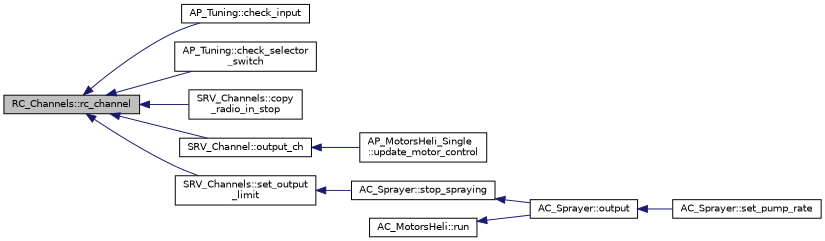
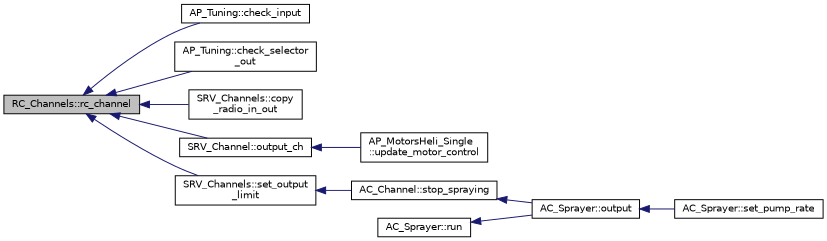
node "AP_Tuning::check_selector _switch": label "AP_Tuning::check_selector _switch" -> "AP_Tuning::check_selector _out"
node "SRV_Channels::copy _radio_in_stop": label "SRV_Channels::copy _radio_in_stop" -> "SRV_Channels::copy _radio_in_out"
node "AC_Sprayer::stop_spraying": label "AC_Sprayer::stop_spraying" -> "AC_Channel::stop_spraying"
node "AC_MotorsHeli::run": label "AC_MotorsHeli::run" -> "AC_Sprayer::run"
